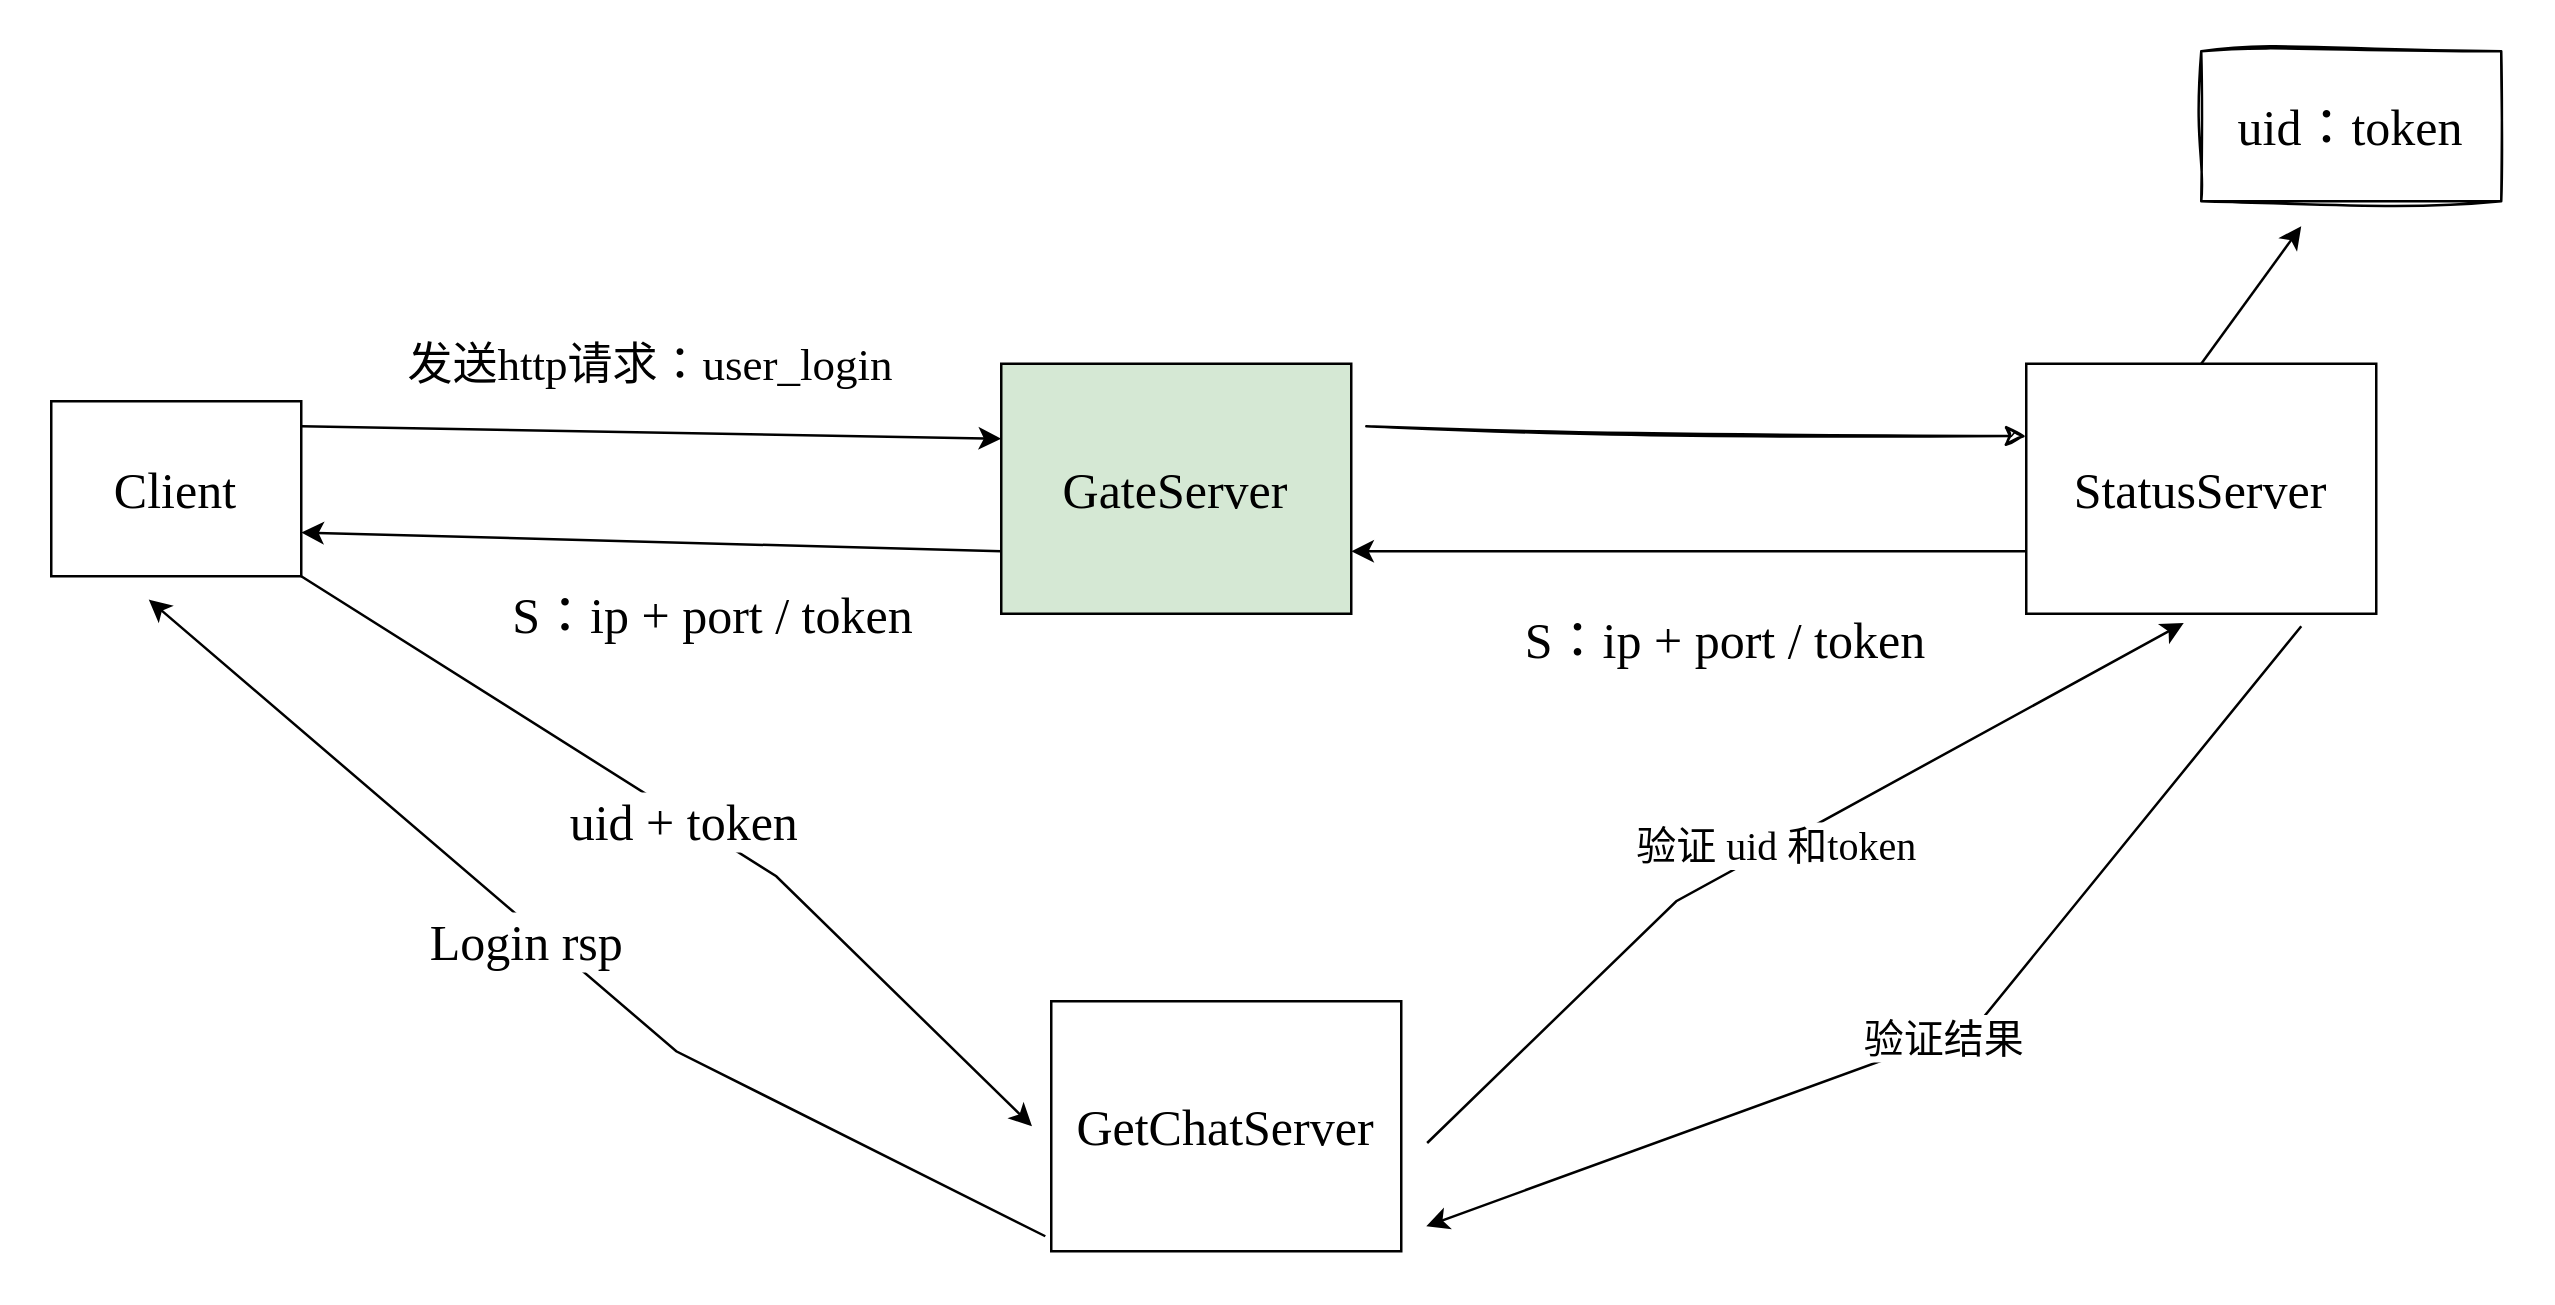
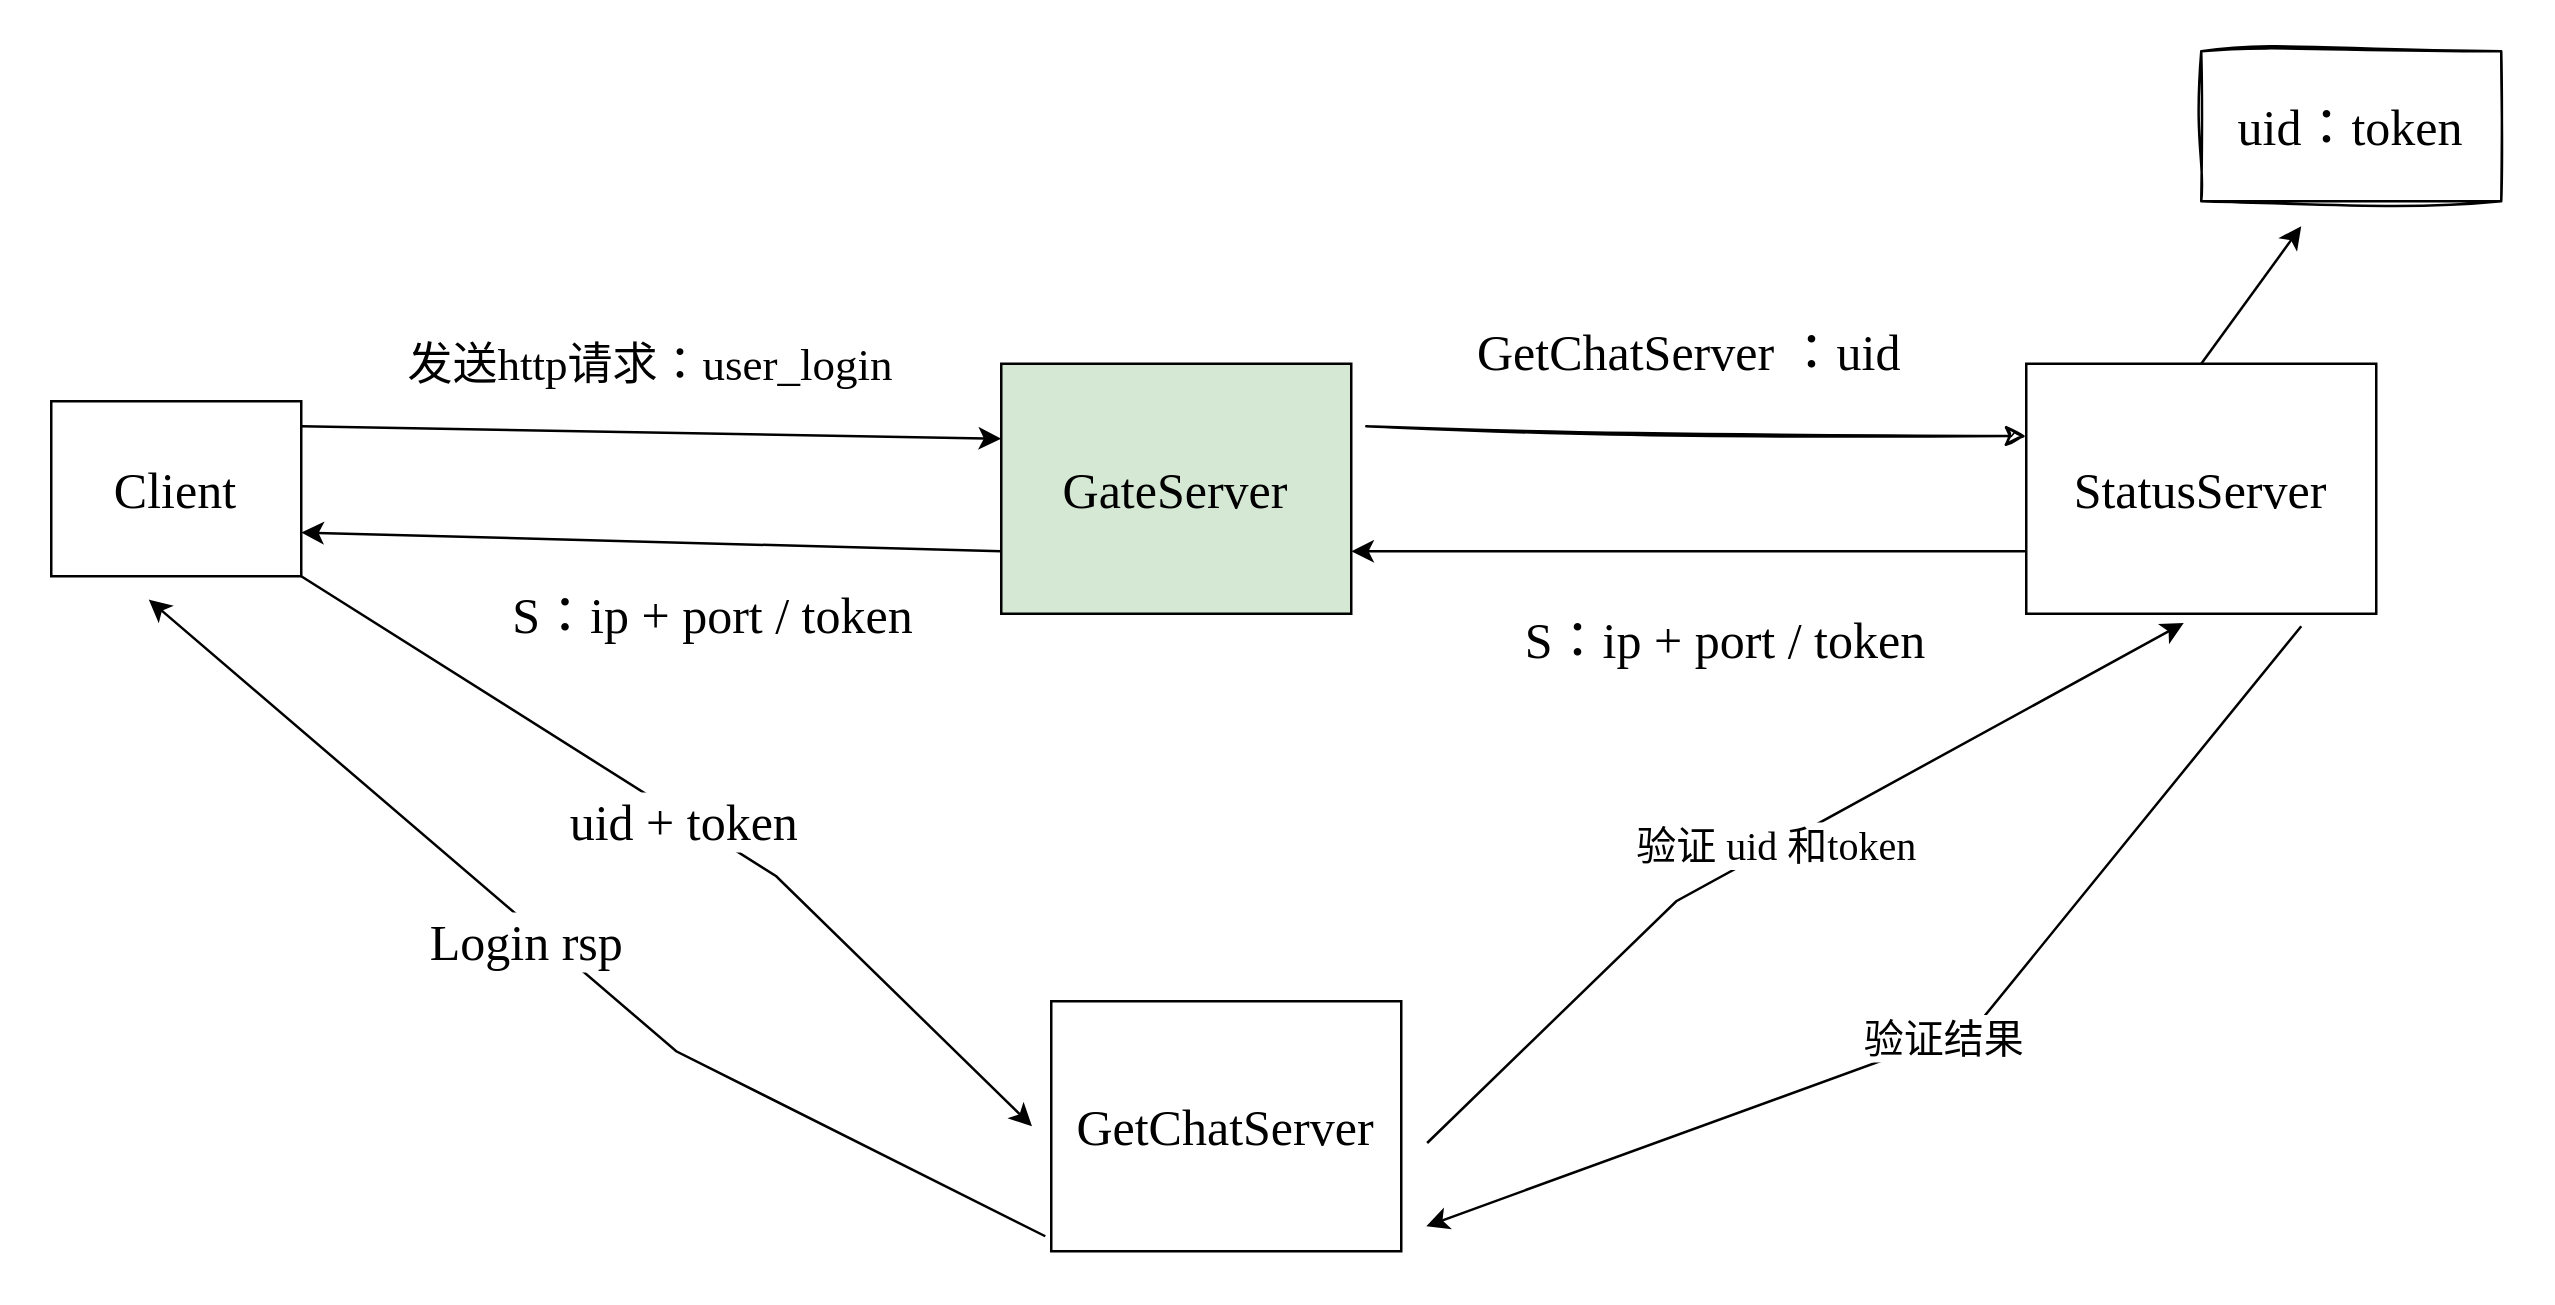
node "GetChatServer ：uid": added
